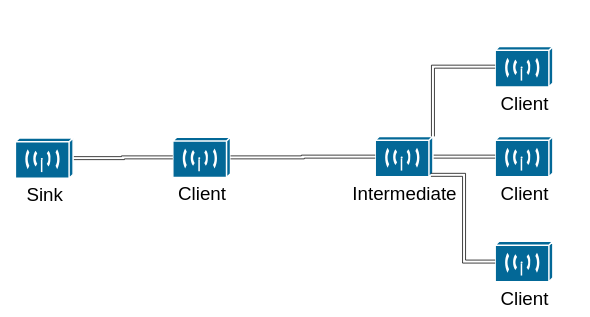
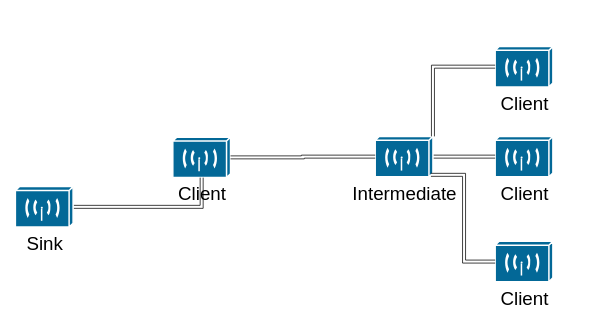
node "Sink": moved (44, 158) -> (44, 207)
